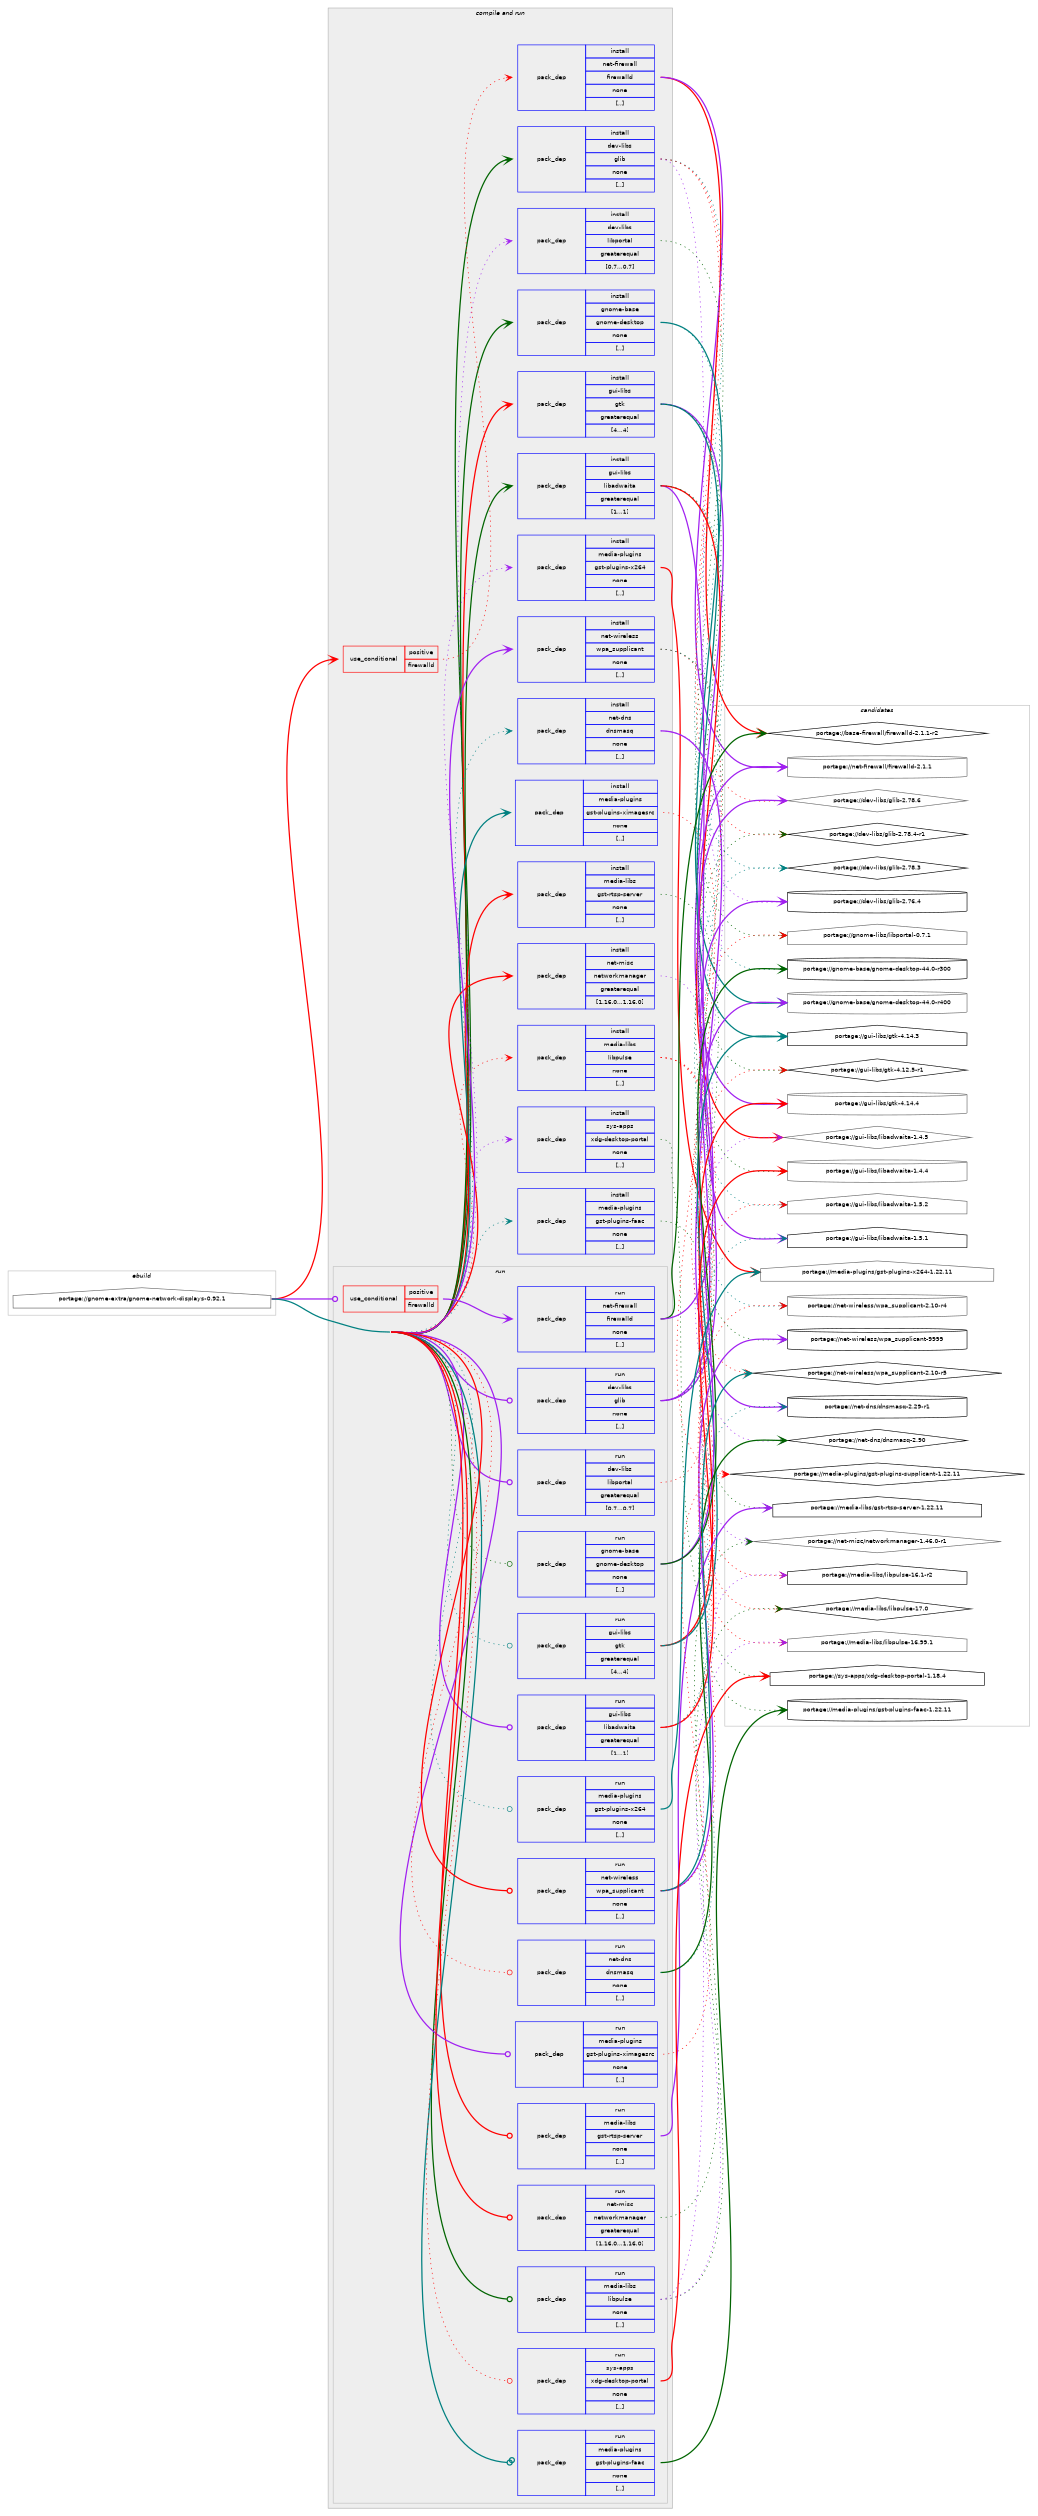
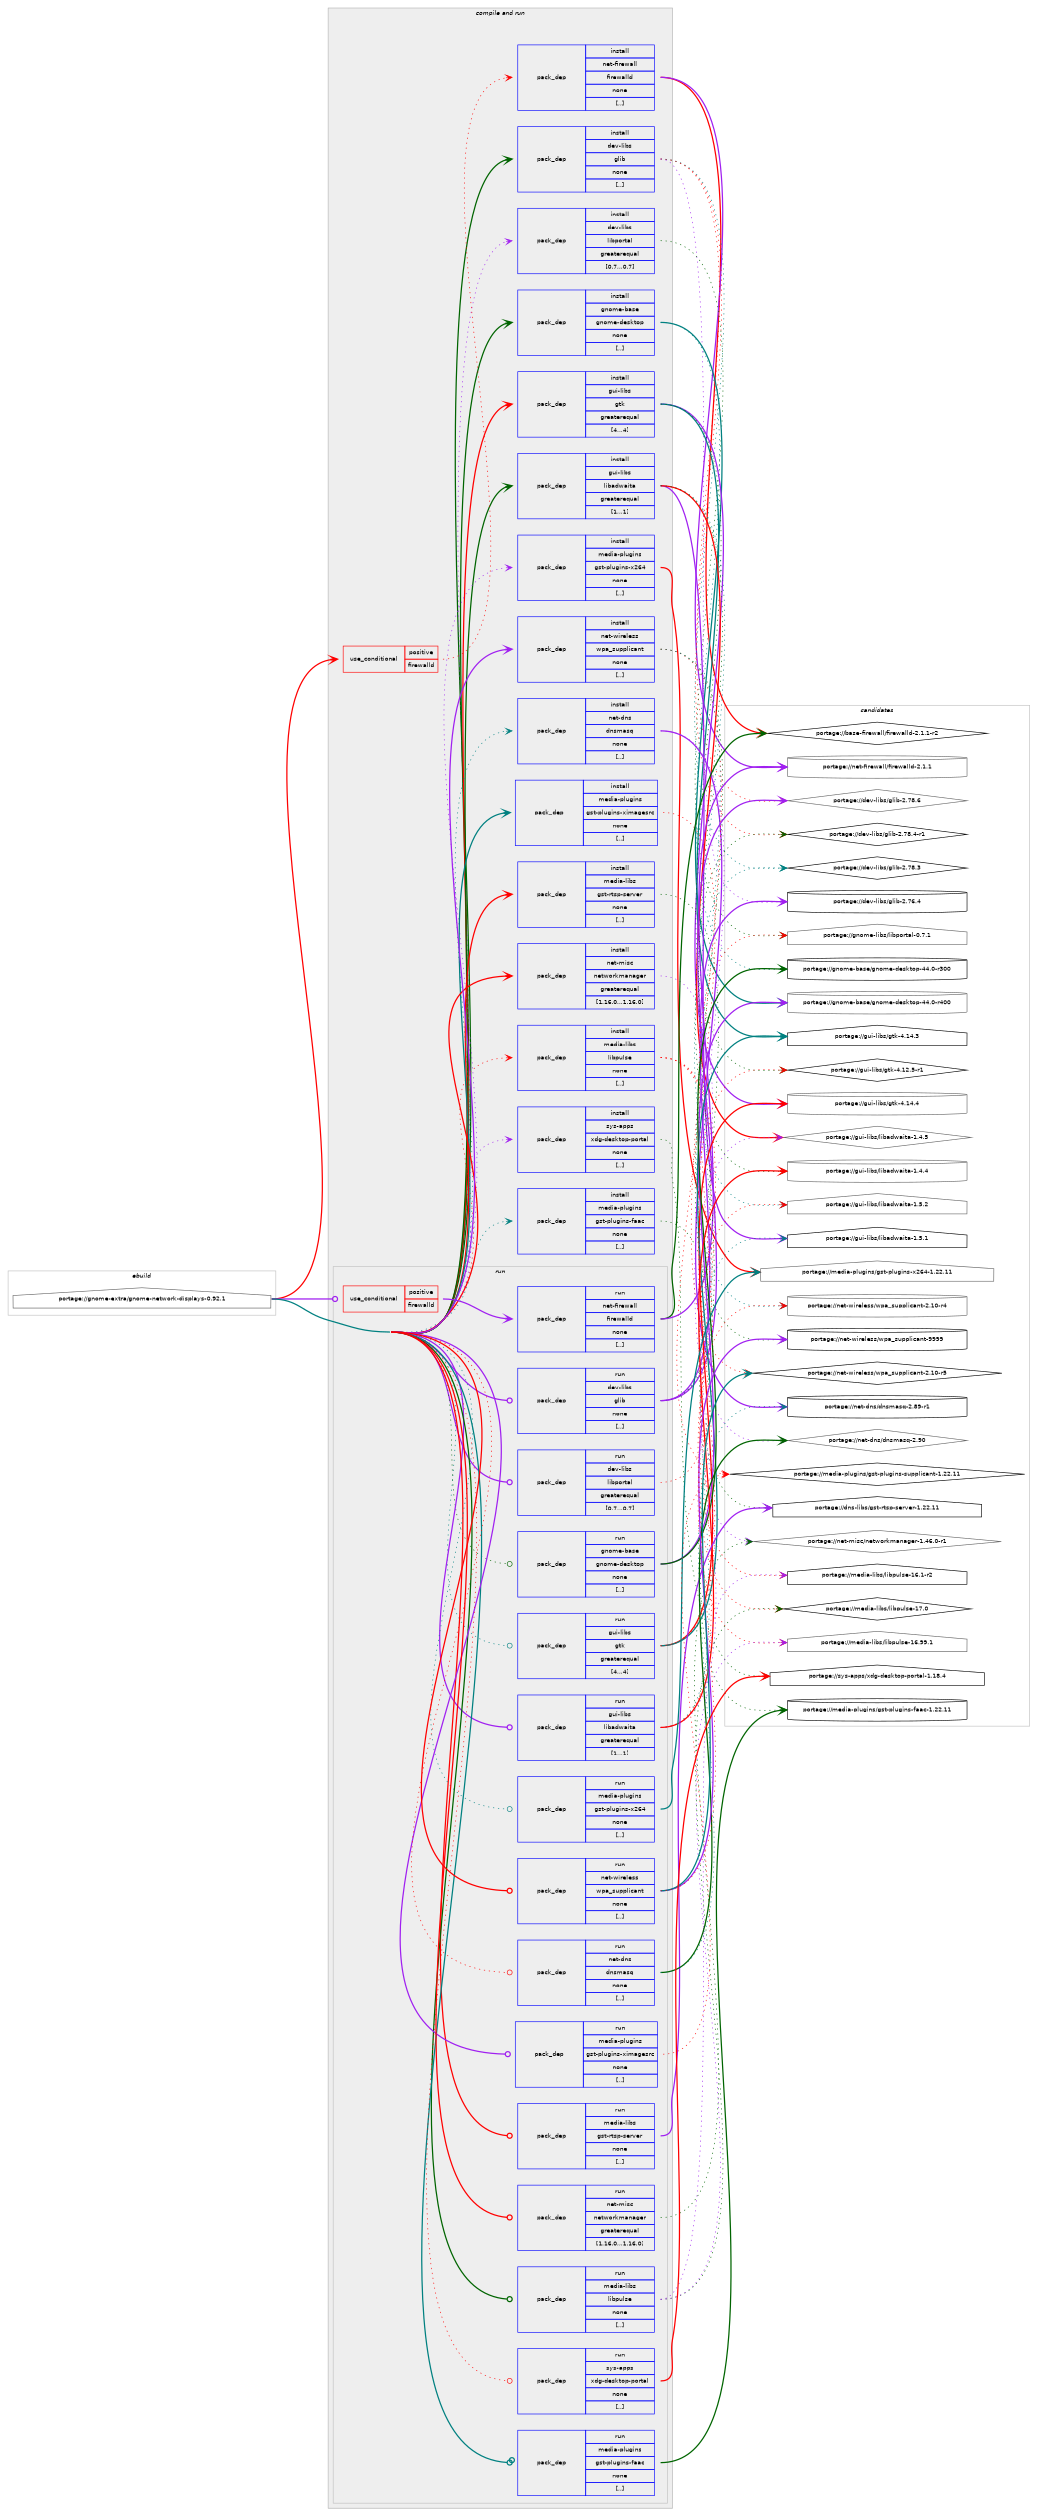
node "portage://net-dns/dnsmasq-2.29-r1": label "portage://net-dns/dnsmasq-2.29-r1" -> "portage://net-dns/dnsmasq-2.89-r1"
node "portage://net-dns/dnsmasq-2.90": color black -> gray40
node "portage://media-libs/gst-rtsp-server-1.22.11": label "portage://media-libs/gst-rtsp-server-1.22.11" -> "portage://dns-libs/gst-rtsp-server-1.22.11"
